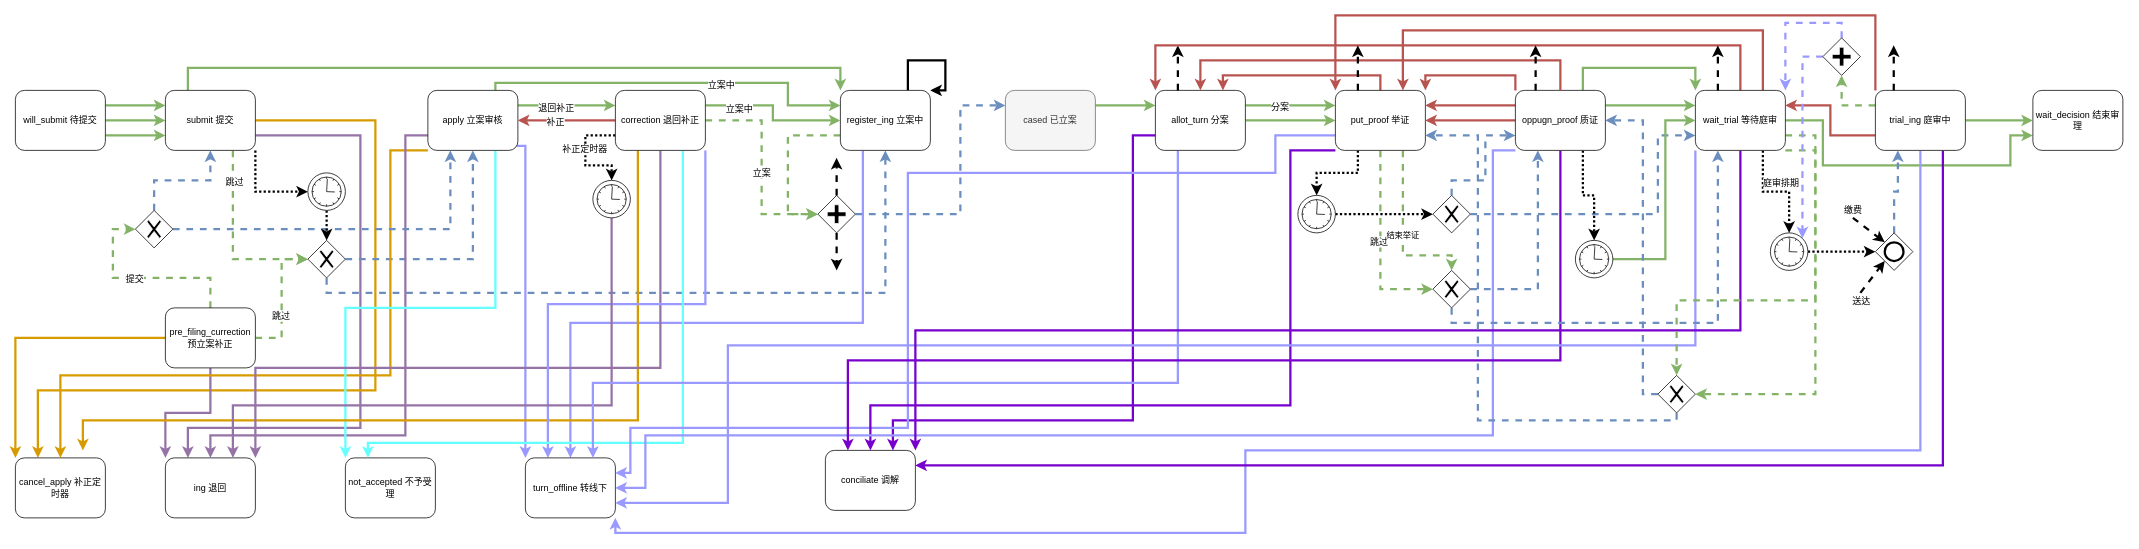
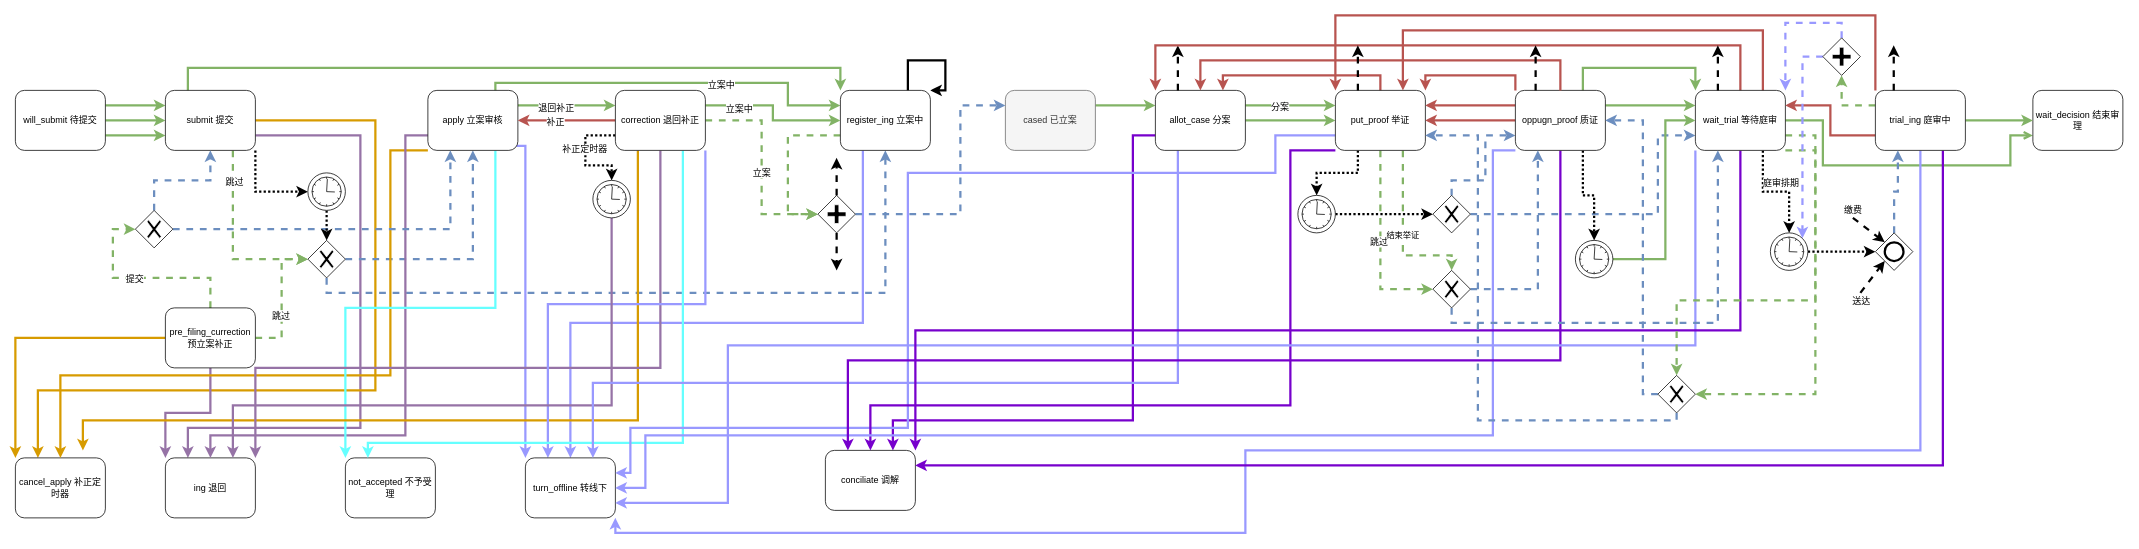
node "allot_turn 分案": label "allot_turn 分案" -> "allot_case 分案"
edge "wait_trial 等待庭审" -> "wait_decision 结束审理": arrowhead classic -> open
